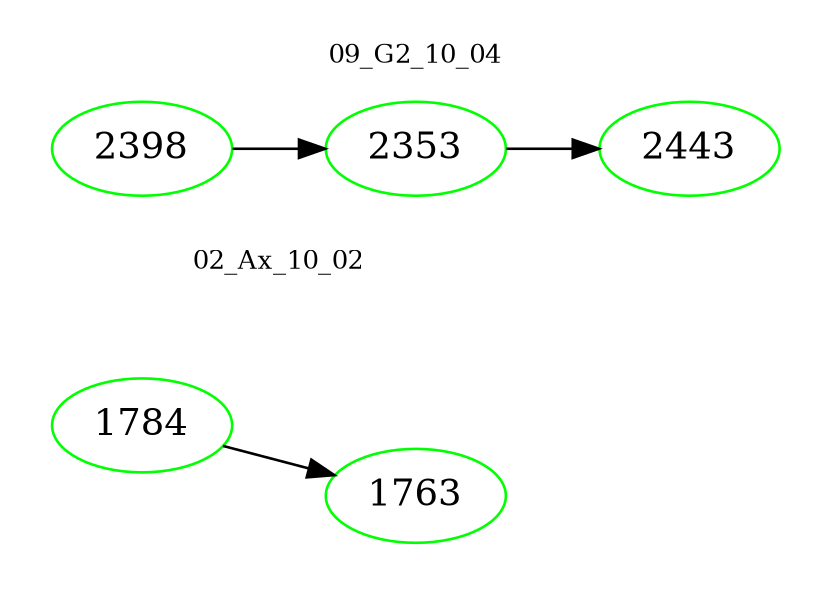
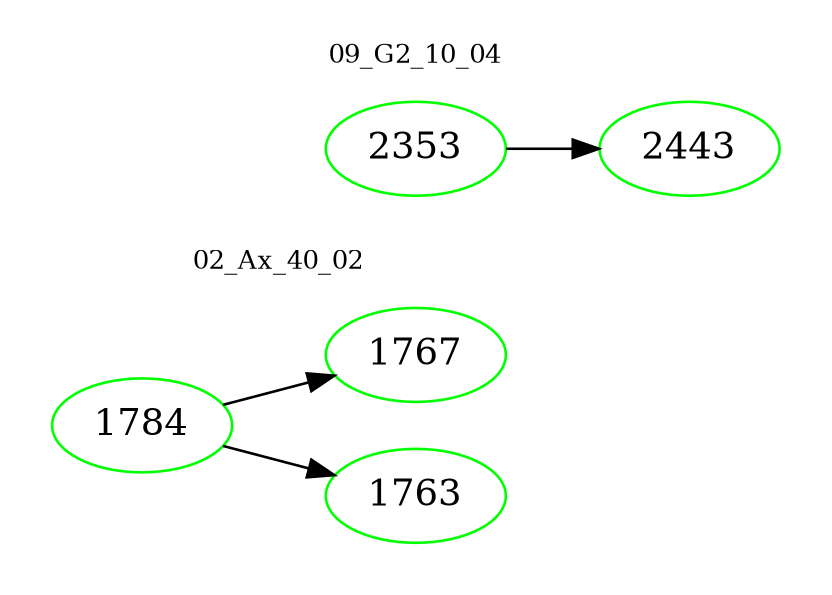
node "2398": removed
cluster "02_Ax_10_02": label "02_Ax_10_02" -> "02_Ax_40_02"
node "1767": added
